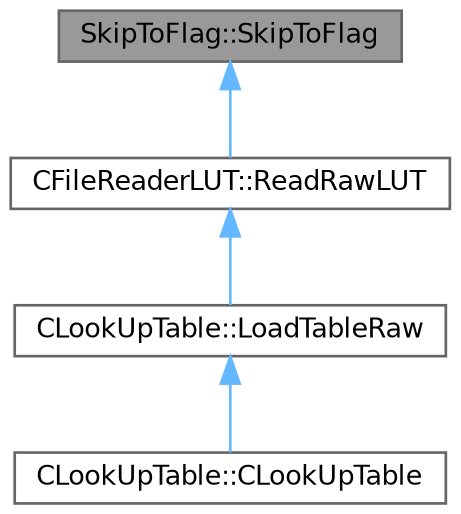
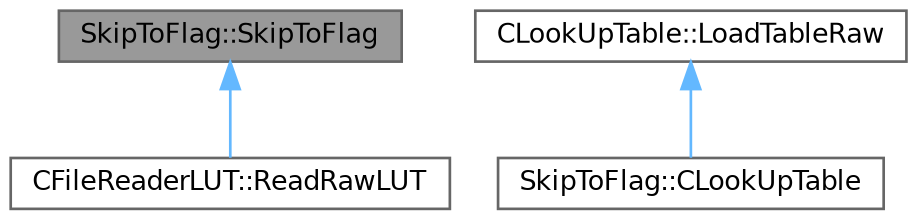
edge "CLookUpTable::LoadTableRaw" -> "CFileReaderLUT::ReadRawLUT": removed
node "CLookUpTable::CLookUpTable": label "CLookUpTable::CLookUpTable" -> "SkipToFlag::CLookUpTable"
